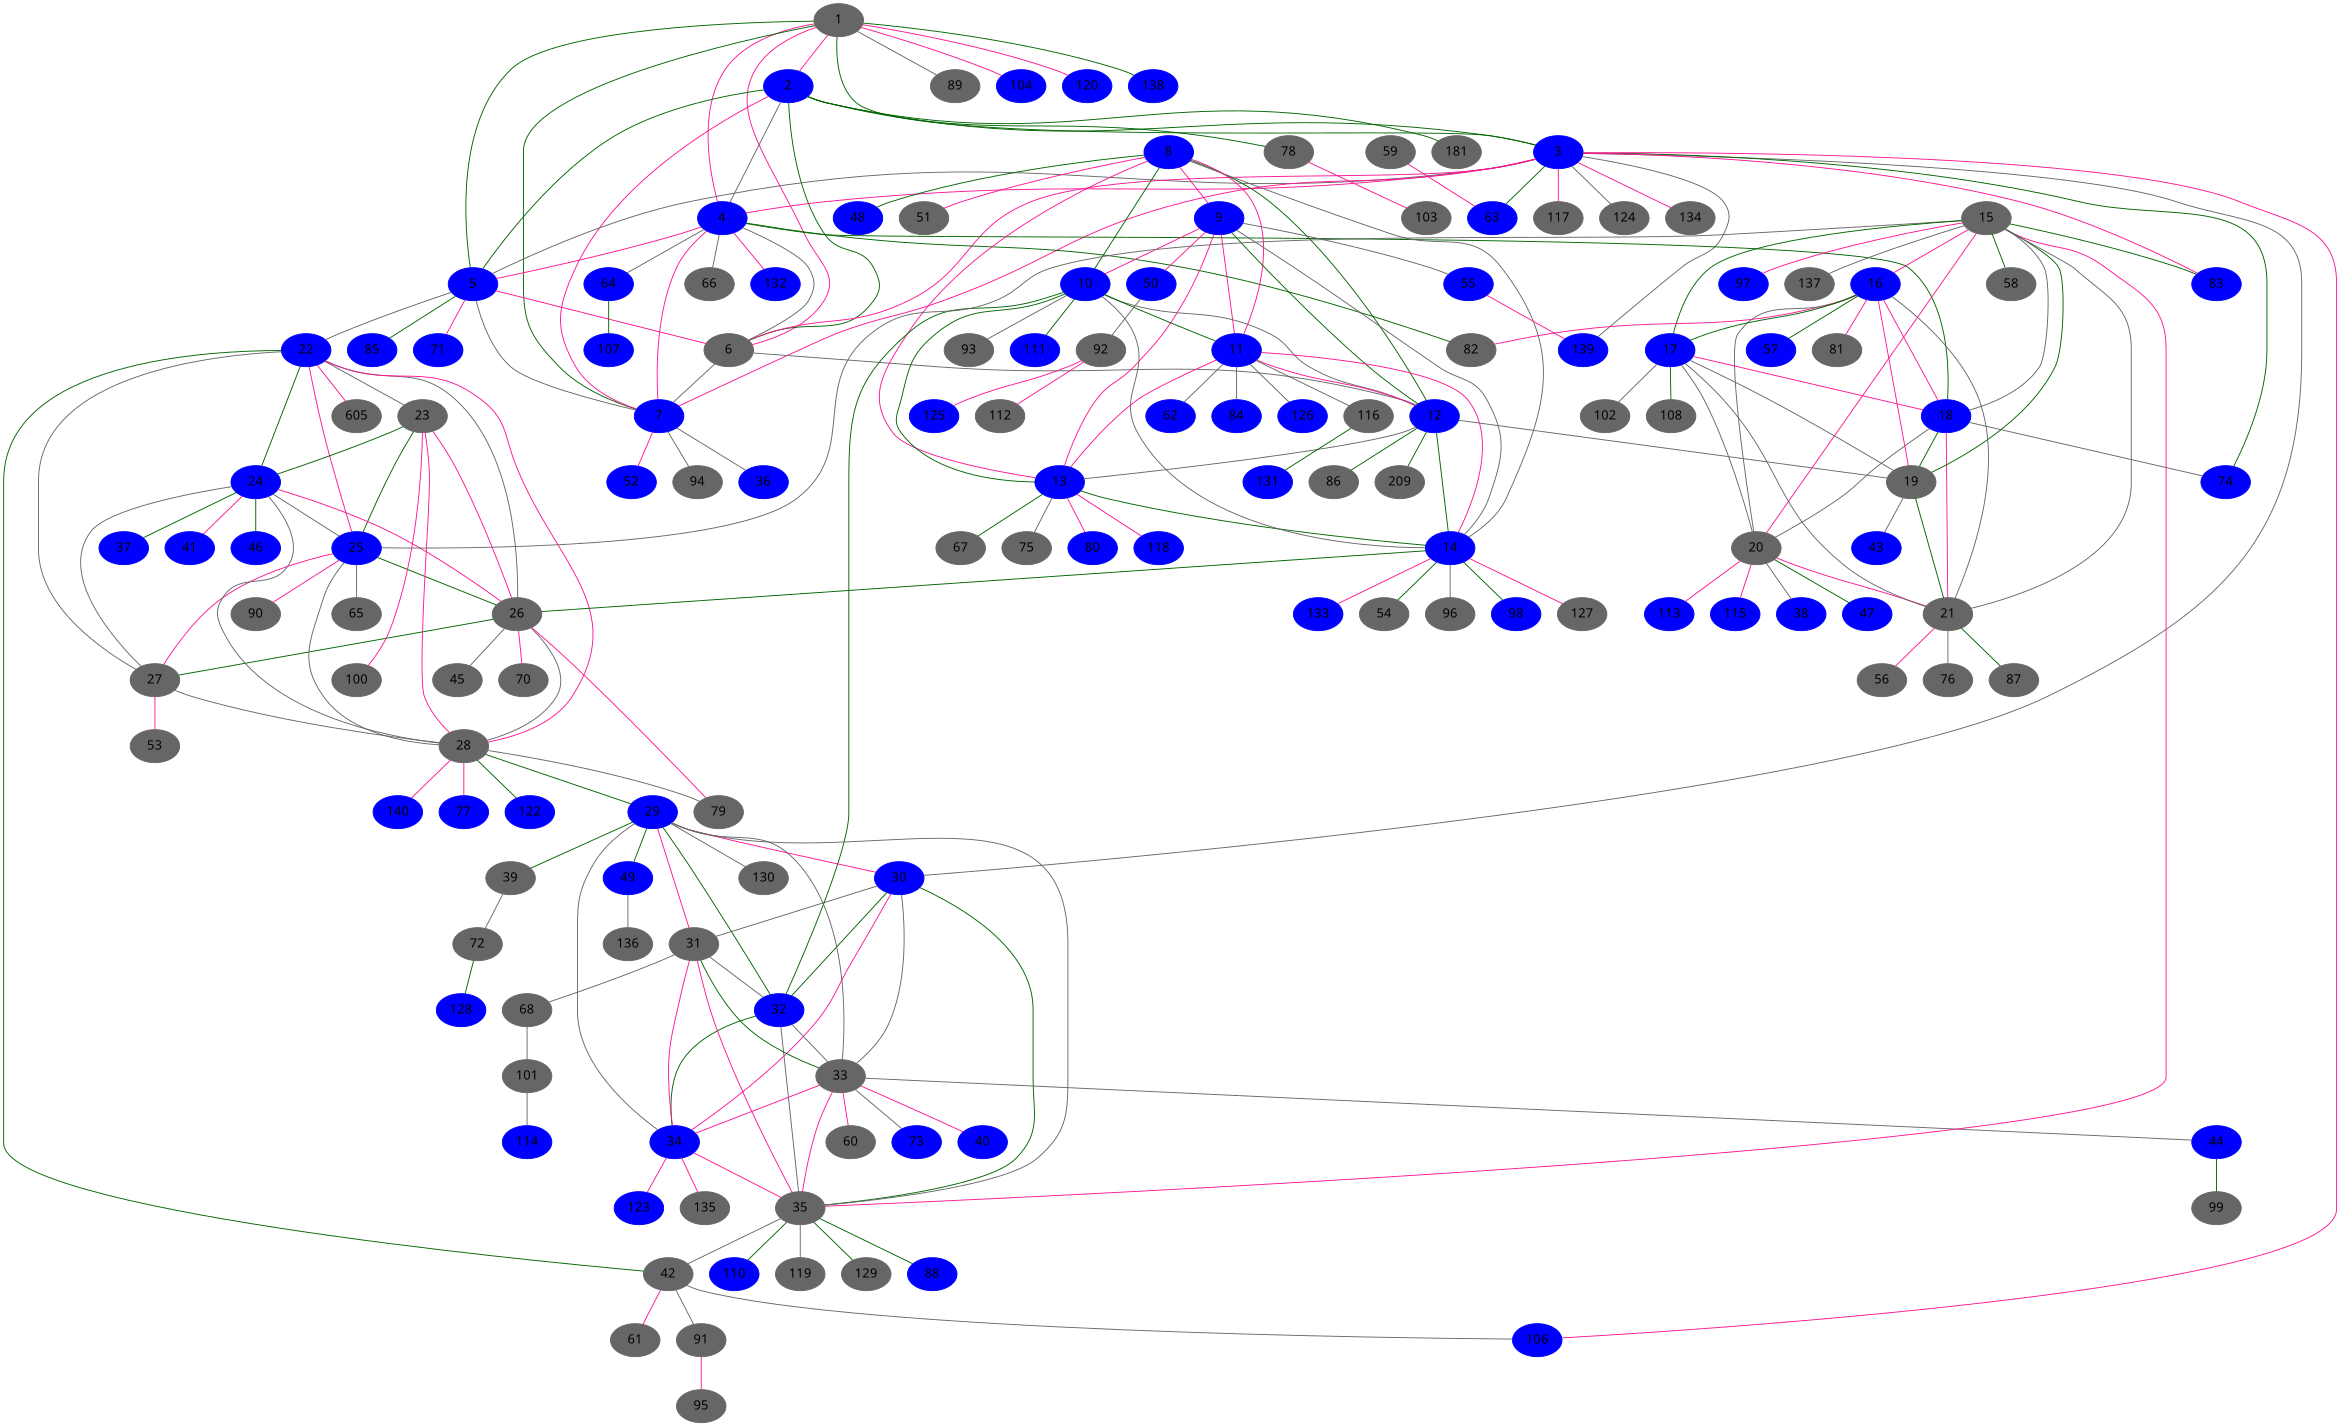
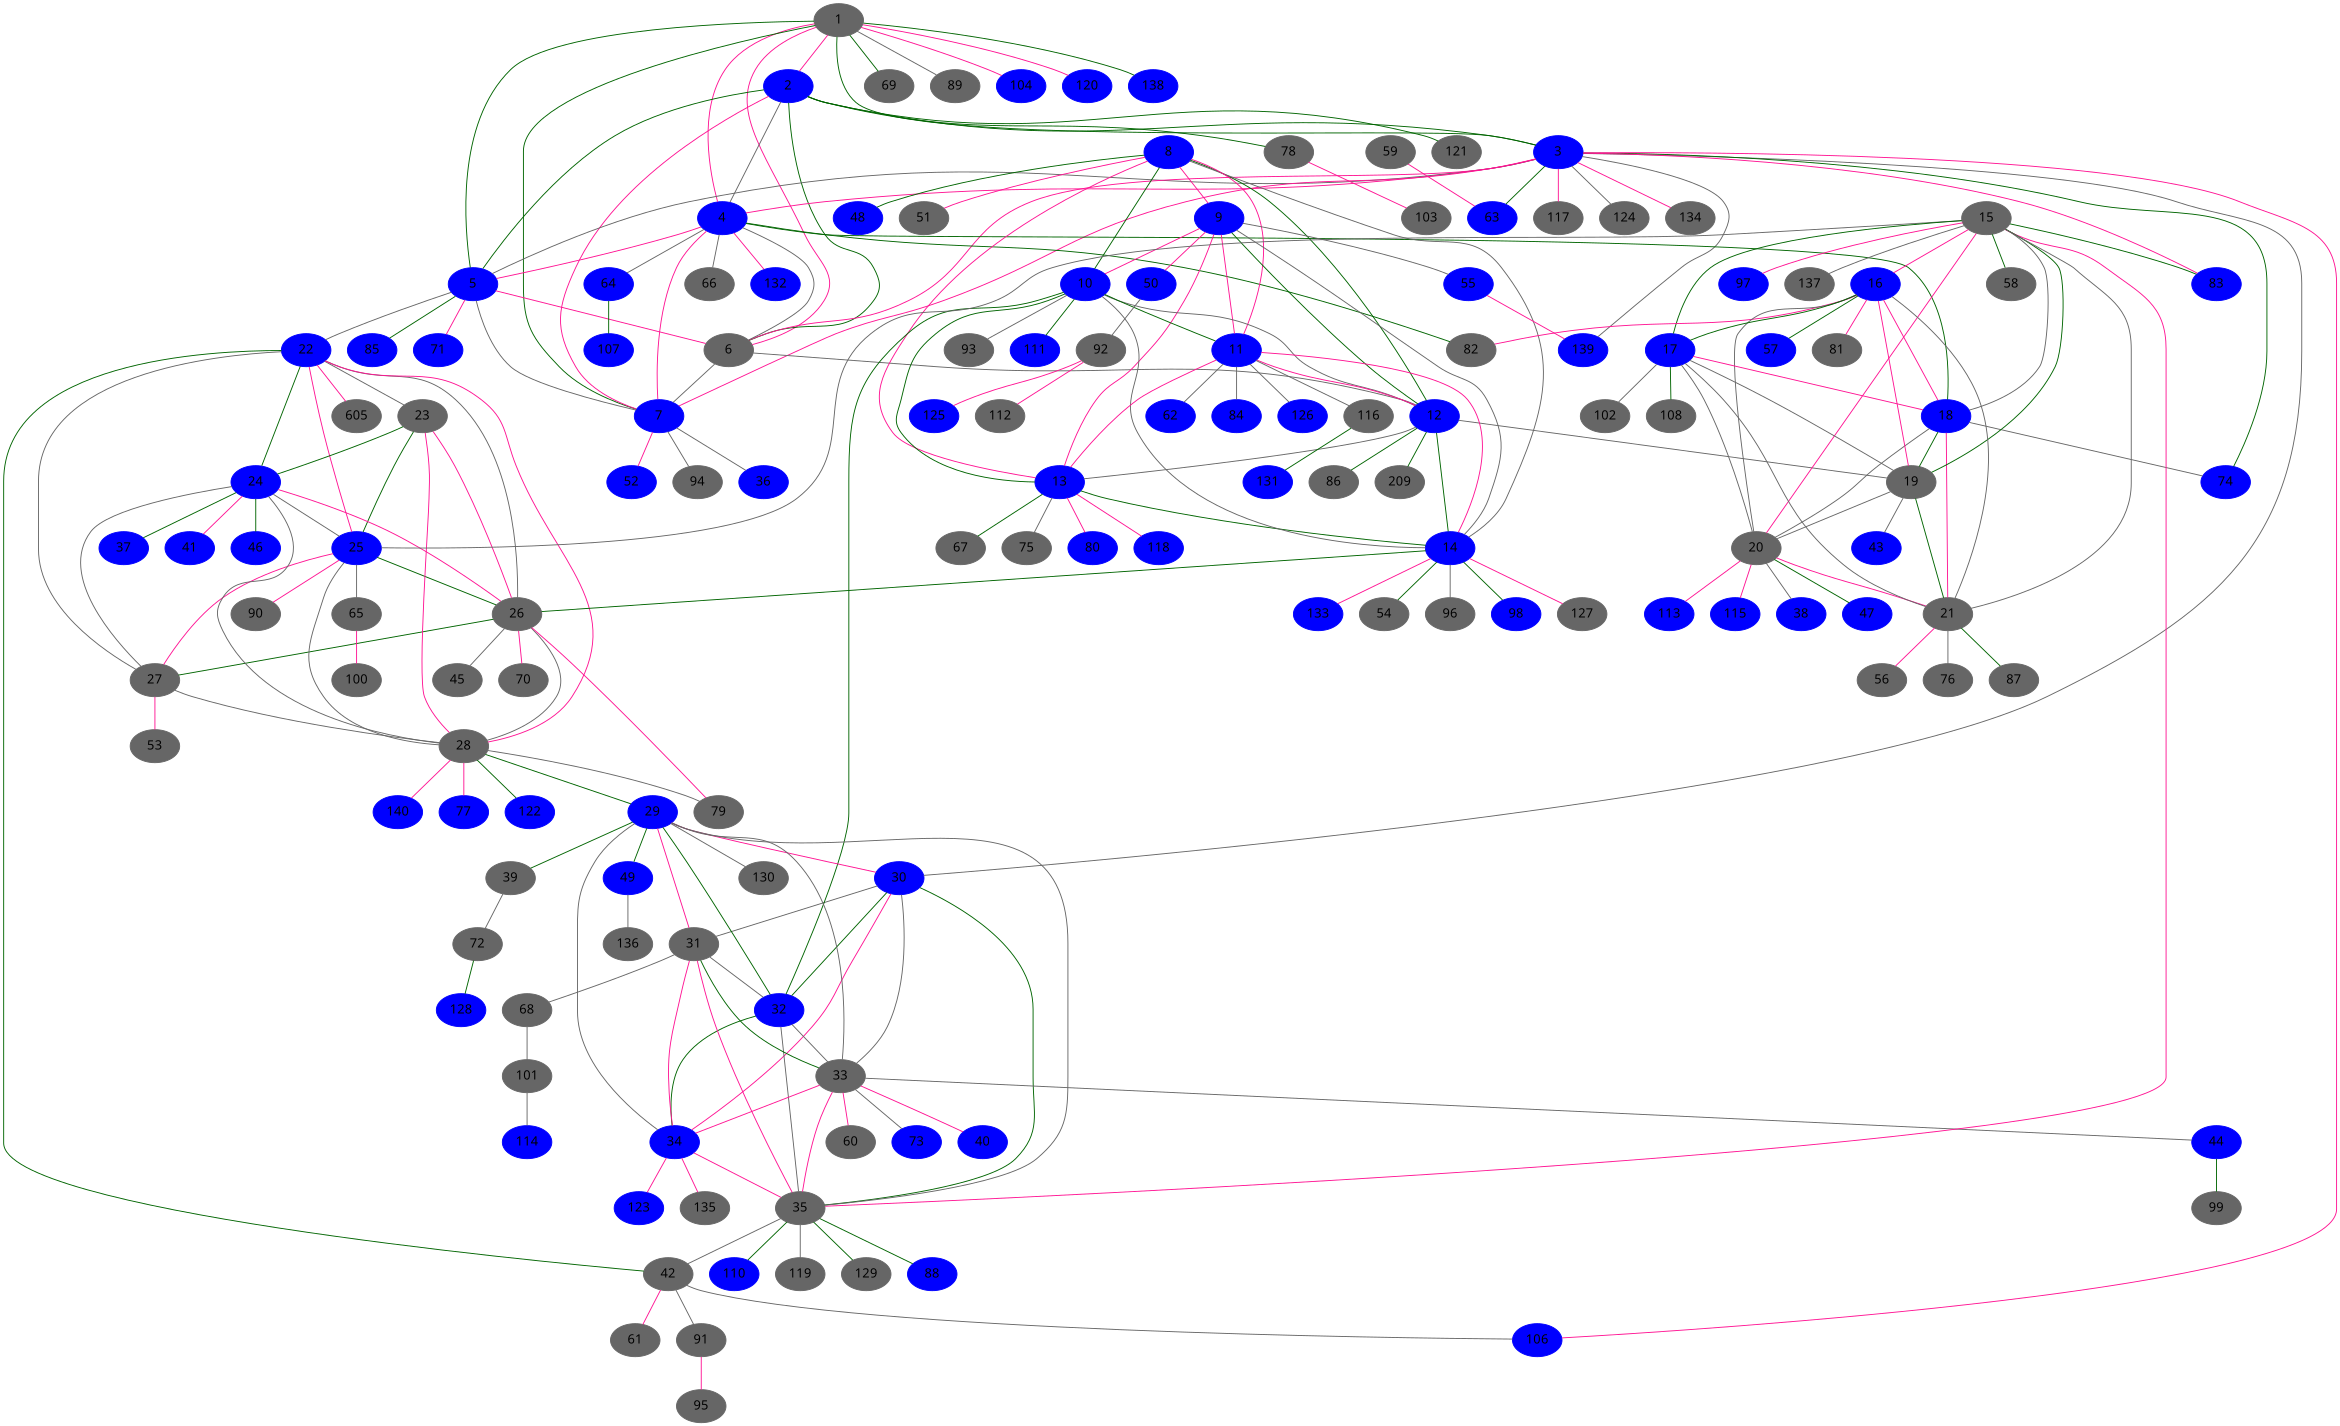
node "69": added
node "181": label "181" -> "121"
edge "19" -- "20": added
edge "23" -- "100": now "65" -- "100"
